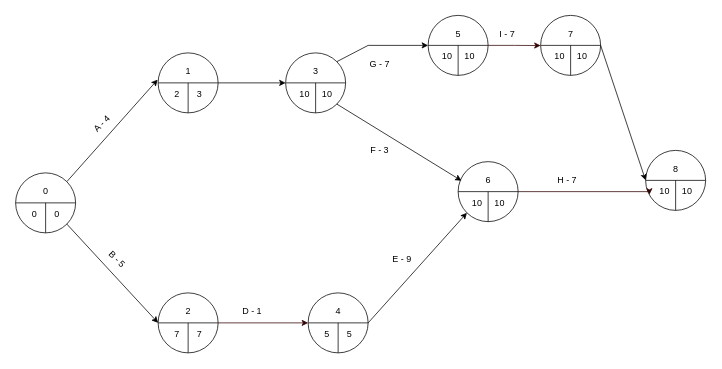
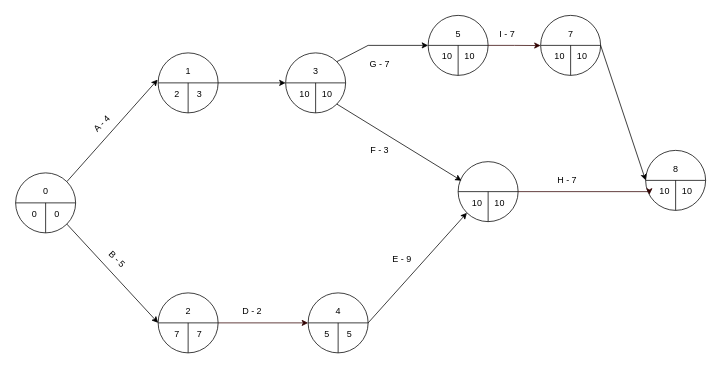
node "6": removed
node "D - 1": label "D - 1" -> "D - 2"
